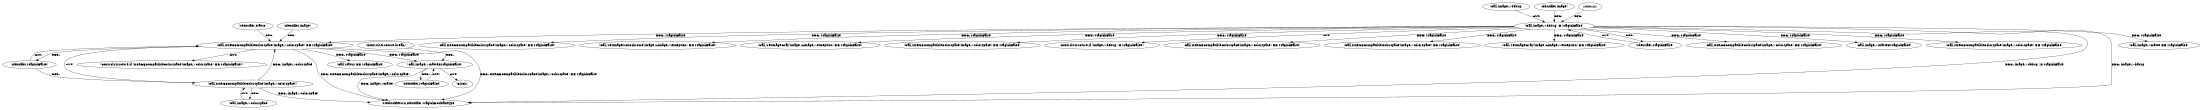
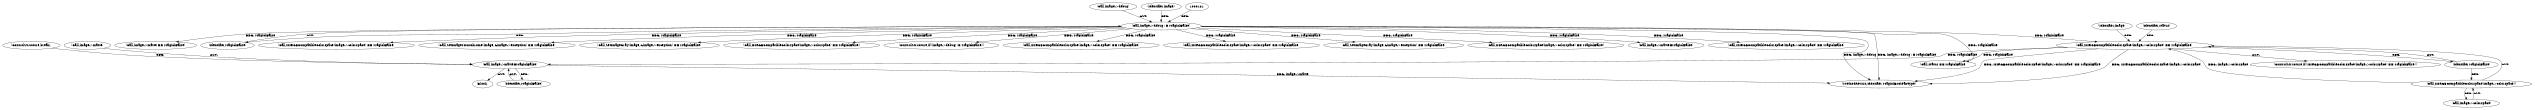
edge "(Call,image->debug != MagickFalse)" -> "(Call,status == MagickFalse)": added, label "DDG: MagickFalse"
edge "(Call,image->debug != MagickFalse)" -> "(ControlStructure,if (image->debug != MagickFalse))": label "AST: " -> "DDG: MagickFalse"
node "(Call,image->matte)": added
edge "(Call,IssRGBCompatibleColorspace(image->colorspace))" -> "(MethodReturn,Identifier MagickBooleanType)": removed, label "DDG: image->colorspace"
